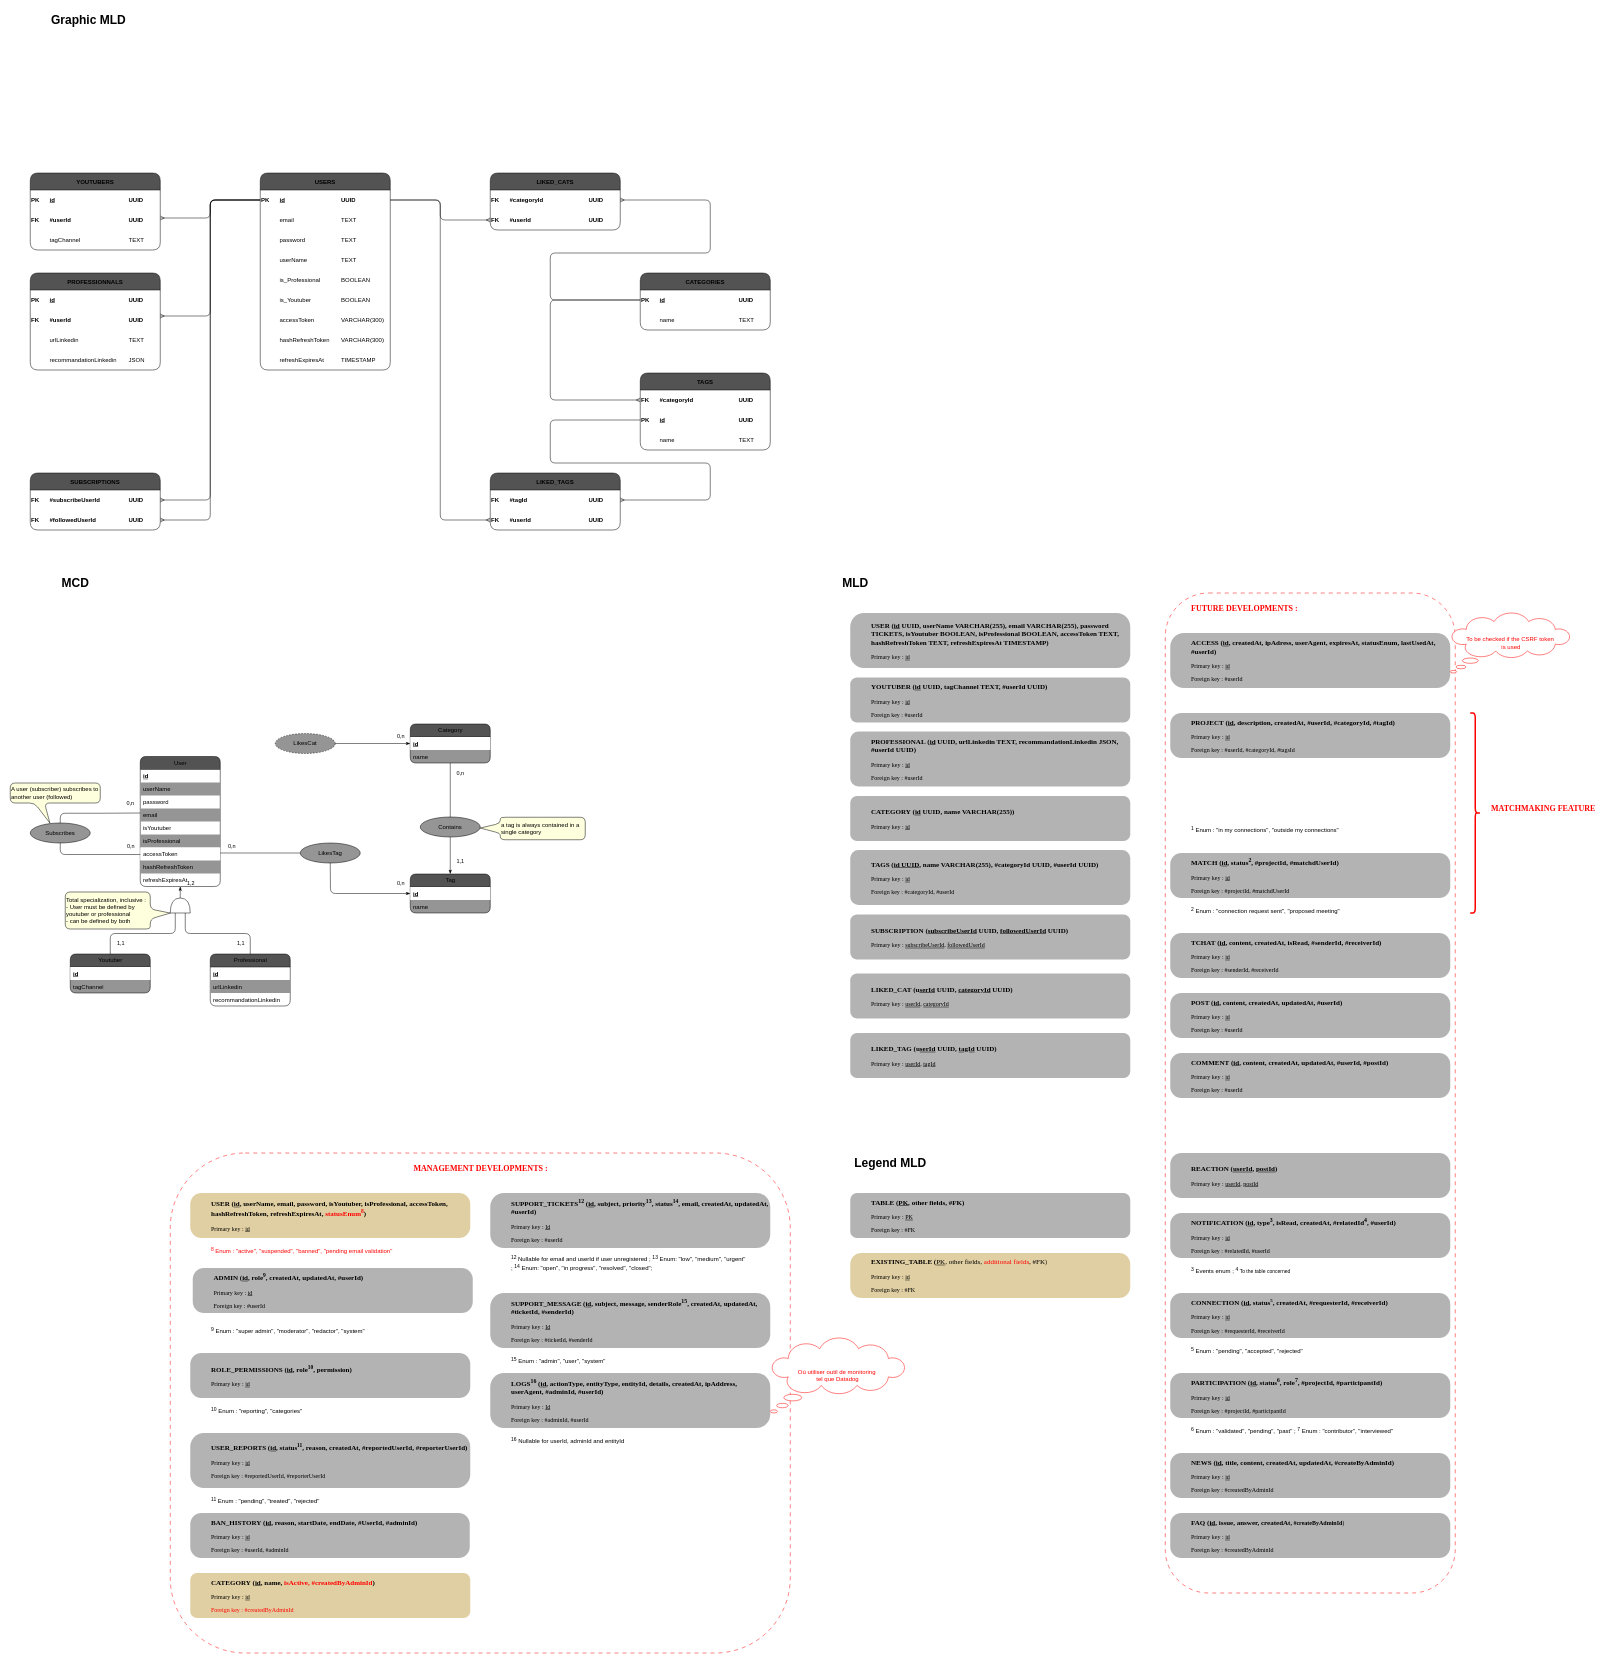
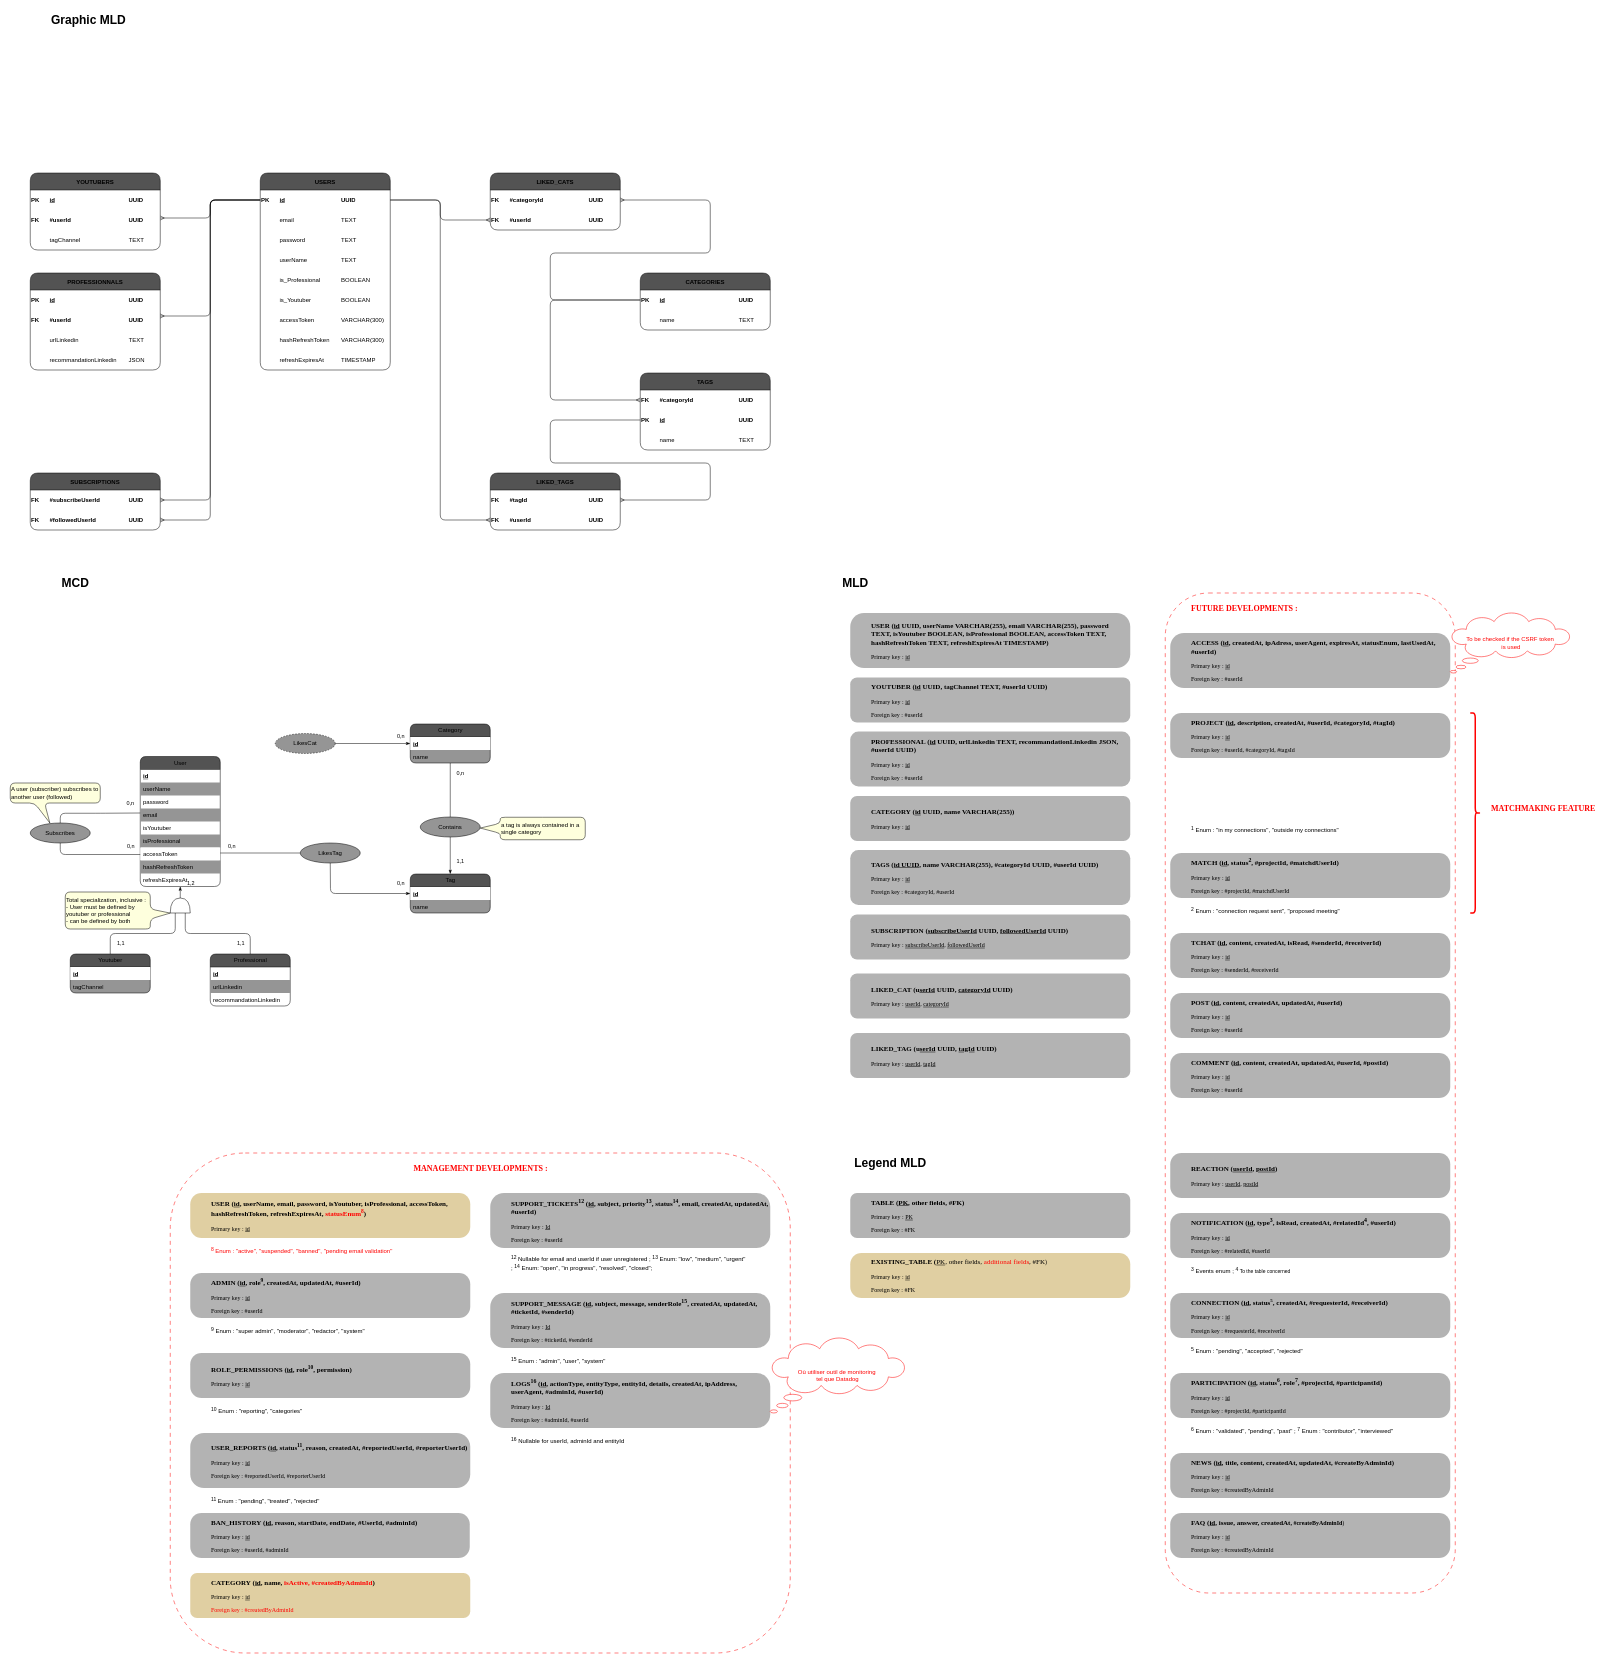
node "USER (id UUID, userName VARCHAR(255), email VARCHAR(255), password TICKETS, isYoutuber BOOLEAN, isProfessional BOOLEAN, accessToken TEXT, hashRefreshToken TEXT, refreshExpiresAt TIMESTAMP)Primary key : id": label "USER (id UUID, userName VARCHAR(255), email VARCHAR(255), password TICKETS, isYoutuber BOOLEAN, isProfessional BOOLEAN, accessToken TEXT, hashRefreshToken TEXT, refreshExpiresAt TIMESTAMP)Primary key : id" -> "USER (id UUID, userName VARCHAR(255), email VARCHAR(255), password TEXT, isYoutuber BOOLEAN, isProfessional BOOLEAN, accessToken TEXT, hashRefreshToken TEXT, refreshExpiresAt TIMESTAMP)Primary key : id"
node "ADMIN (id, role9, createdAt, updatedAt, #userId)Primary key : id Foreign key : #userId": moved (333, 1290) -> (330, 1295)
